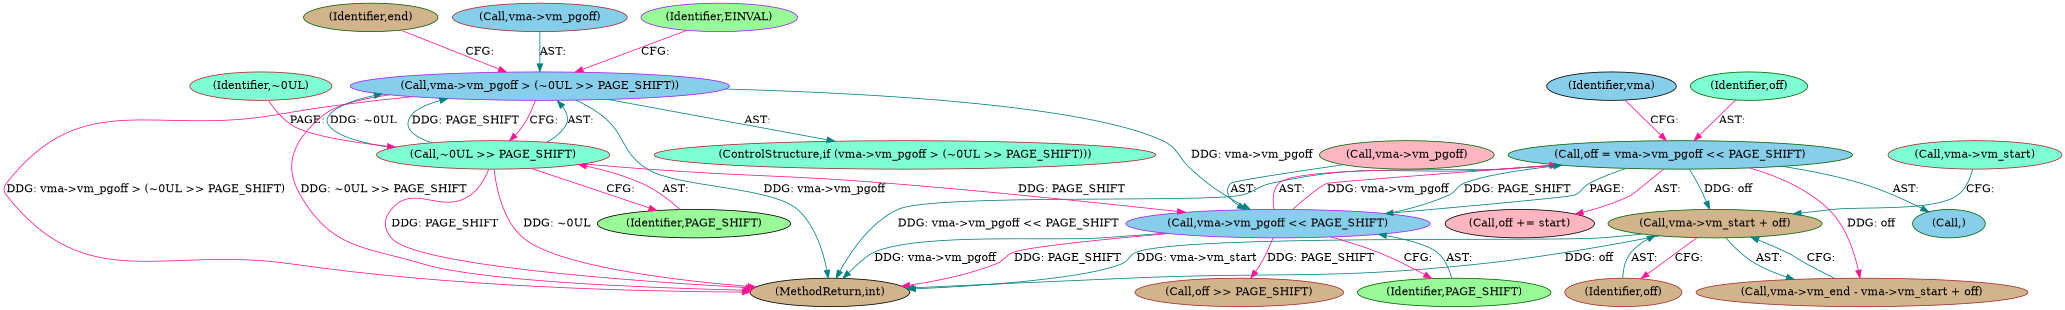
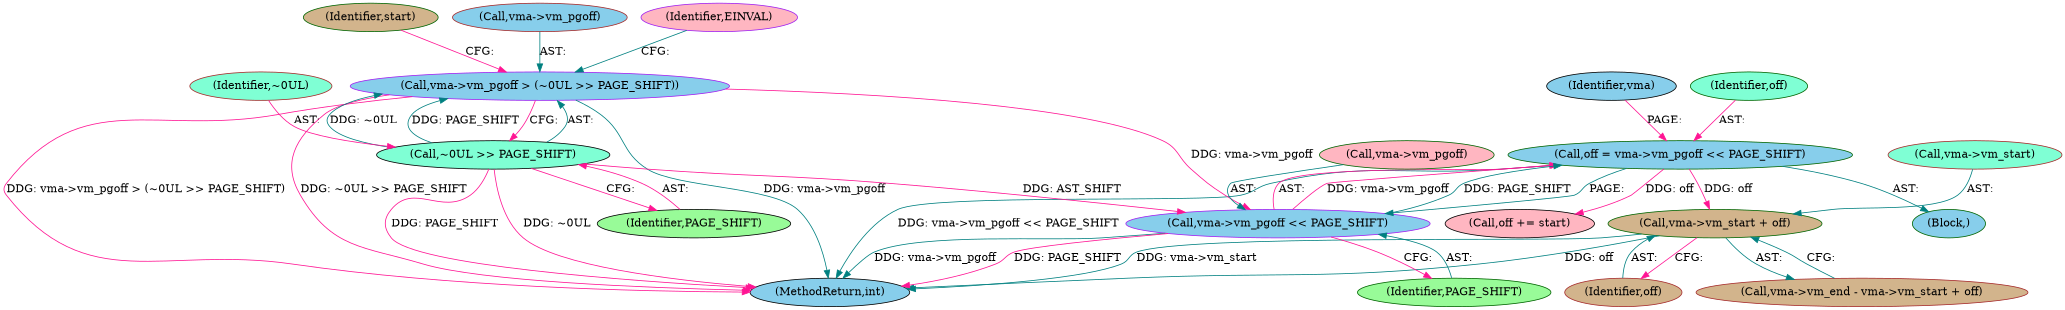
node "(Identifier,end)": label "(Identifier,end)" -> "(Identifier,start)"
node "(Identifier,EINVAL)": fillcolor palegreen -> lightpink
edge "(Identifier,EINVAL)" -> "(Call,vma->vm_pgoff > (~0UL >> PAGE_SHIFT))": color deeppink -> teal
edge "(Call,vma->vm_pgoff > (~0UL >> PAGE_SHIFT))" -> "(Call,vma->vm_pgoff << PAGE_SHIFT)": color teal -> deeppink
edge "(Identifier,~0UL)" -> "(Call,~0UL >> PAGE_SHIFT)": label "PAGE: " -> "AST: "
edge "(Identifier,vma)" -> "(Call,off = vma->vm_pgoff << PAGE_SHIFT)": label "CFG: " -> "PAGE: "
node "(Call,~0UL >> PAGE_SHIFT)": color brown -> black
node "(ControlStructure,if (vma->vm_pgoff > (~0UL >> PAGE_SHIFT)))": removed
edge "(Call,off = vma->vm_pgoff << PAGE_SHIFT)" -> "(Call,vma->vm_start + off)": color teal -> deeppink
edge "(Call,~0UL >> PAGE_SHIFT)" -> "(Call,vma->vm_pgoff << PAGE_SHIFT)": label "DDG: PAGE_SHIFT" -> "DDG: AST_SHIFT"
edge "(Call,off = vma->vm_pgoff << PAGE_SHIFT)" -> "(Call,off += start)": label "AST: " -> "DDG: off"
edge "(Call,vma->vm_start)" -> "(Call,vma->vm_start + off)": label "CFG: " -> "AST: "
edge "(Call,off = vma->vm_pgoff << PAGE_SHIFT)" -> "(Call,vma->vm_end - vma->vm_start + off)": removed, label "DDG: off"
node "(Call,)": label "(Call,)" -> "(Block,)"
node "(MethodReturn,int)": fillcolor tan -> skyblue
node "(Call,off >> PAGE_SHIFT)": removed
